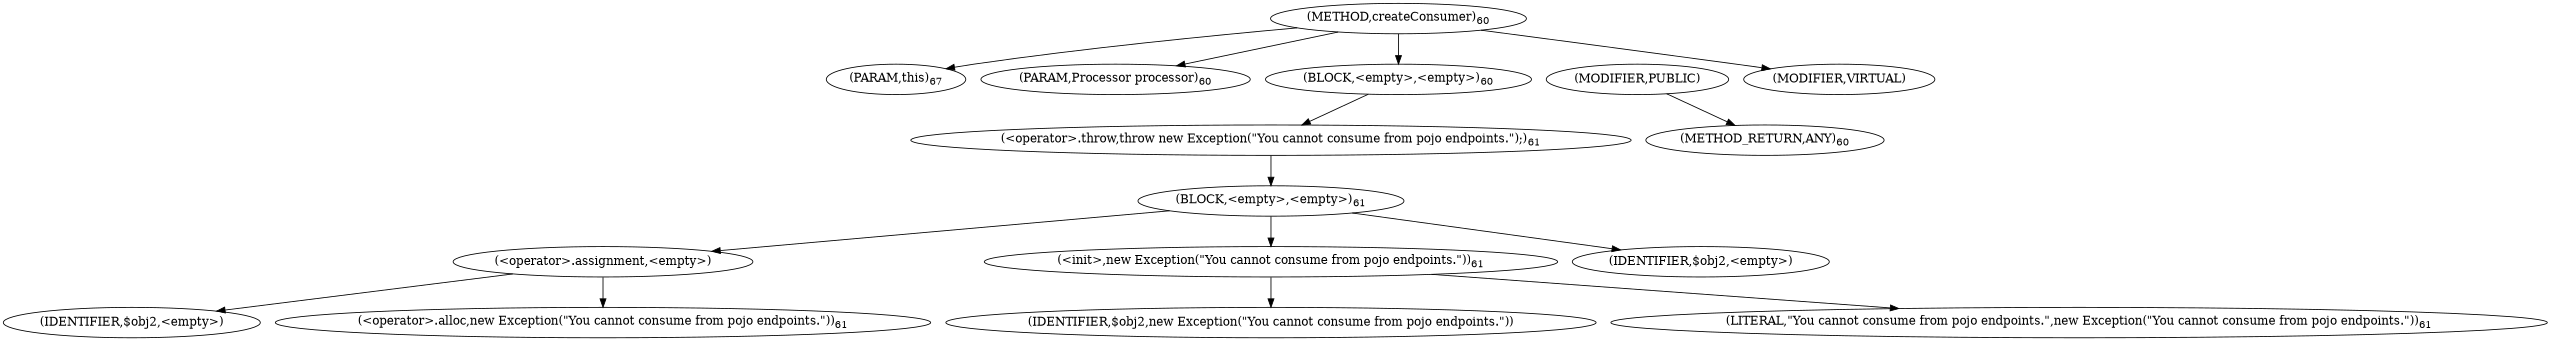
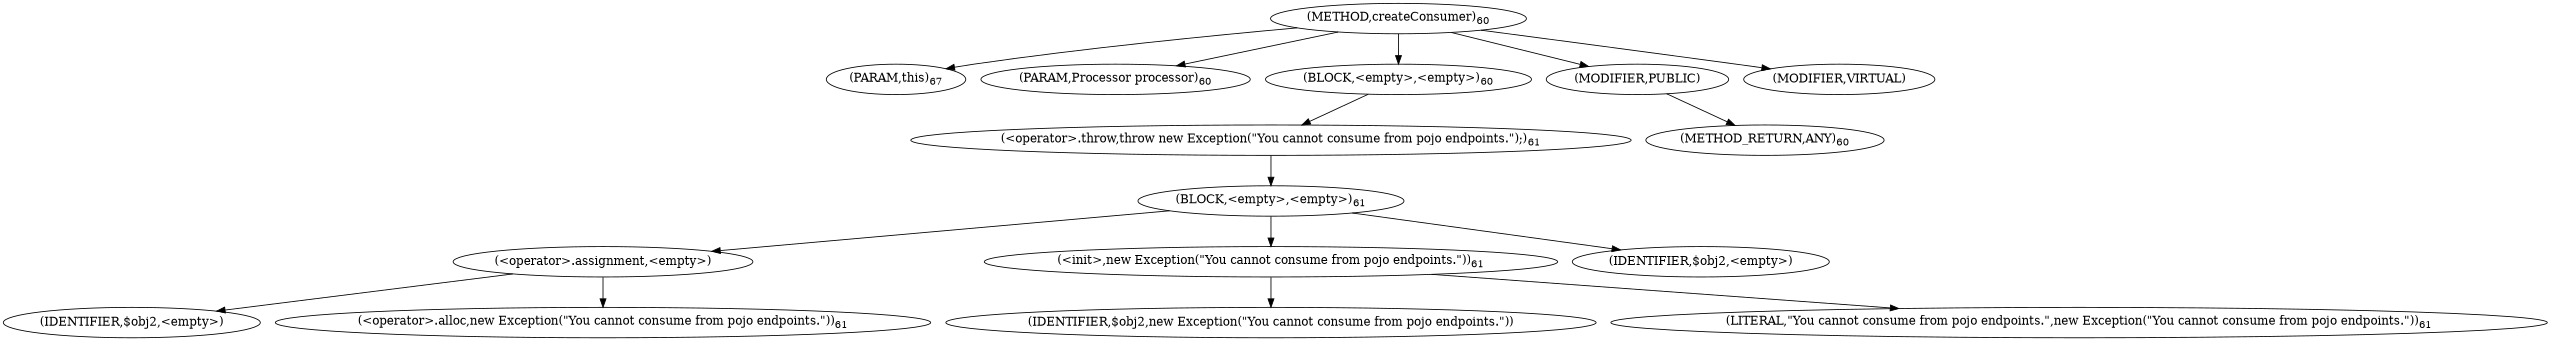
edge "(METHOD,createConsumer)" -> "(MODIFIER,PUBLIC)": added
